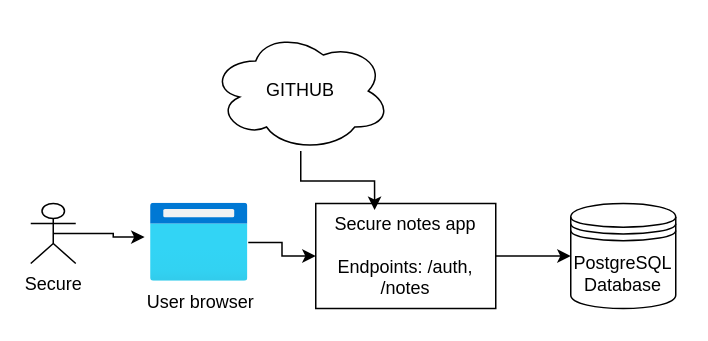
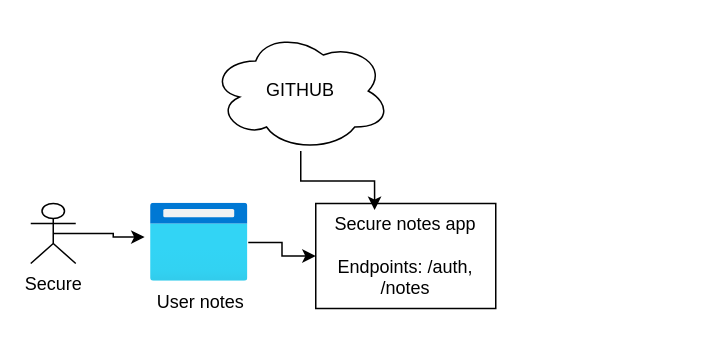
edge "Secure notes app Endpoints: /auth, /notes" -> "PostgreSQL Database": removed
node "PostgreSQL Database": removed
node "User browser": label "User browser" -> "User notes"
